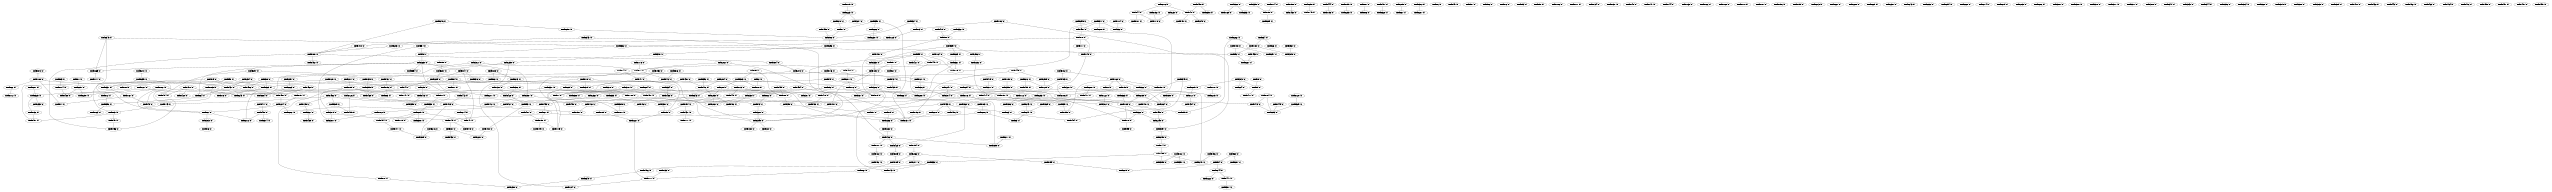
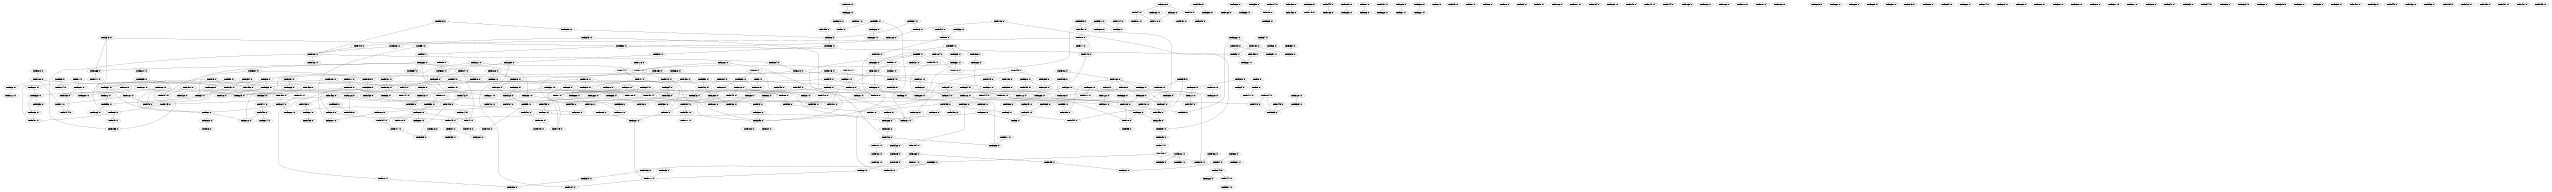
node "Node-199 (0)": removed
node "Node-414 (0)": added
